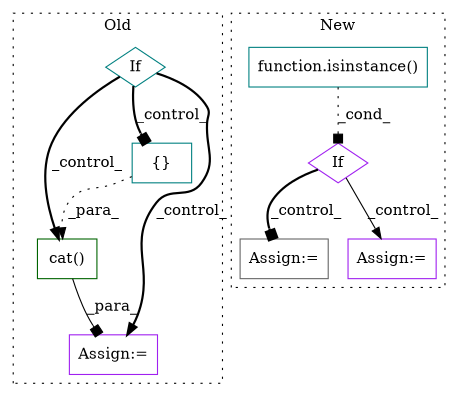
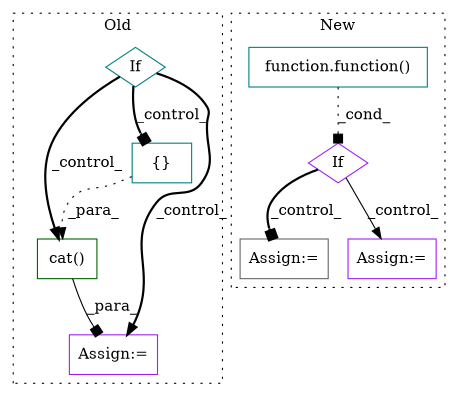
node "function.isinstance()": label "function.isinstance()" -> "function.function()"
